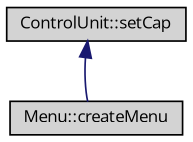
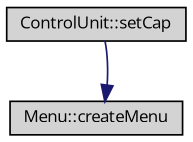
edge "Menu::createMenu" -> "ControlUnit::setCap": reversed
